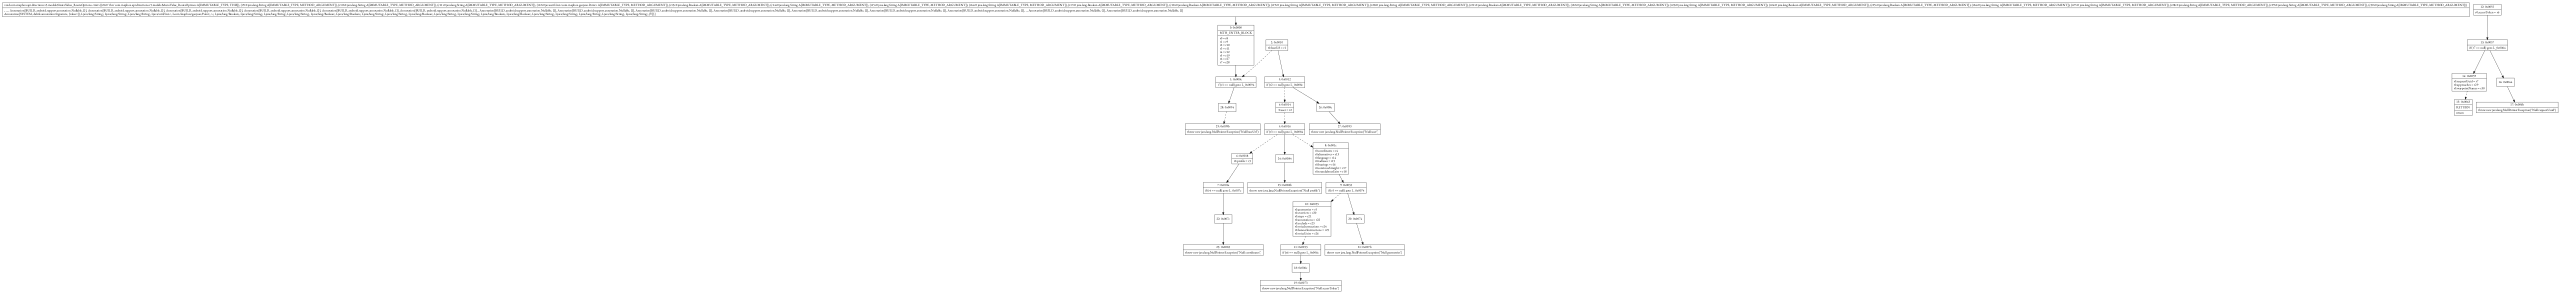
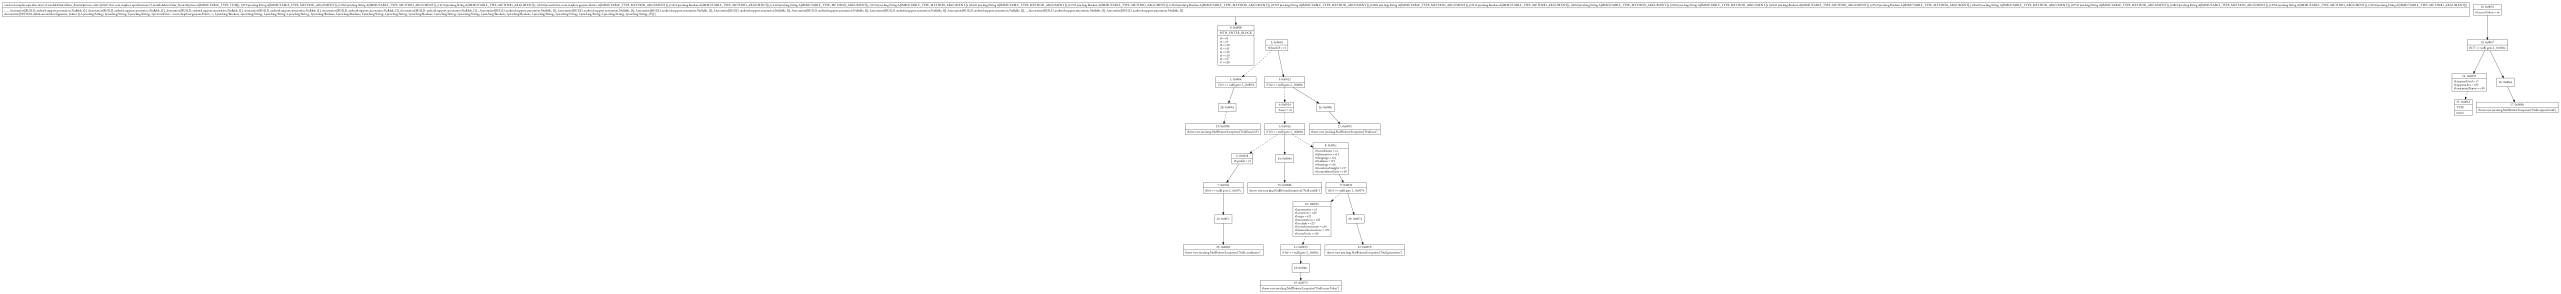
edge "0: 0x0000" -> "1: 0x000e": removed
node "15: 0x0063": text "RETURN" -> "TYPE"
